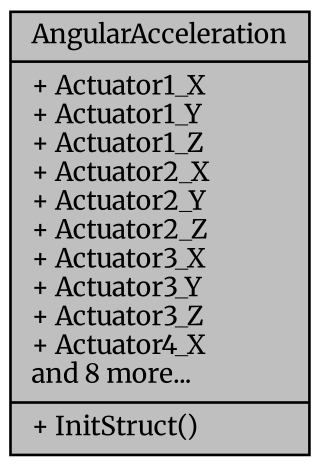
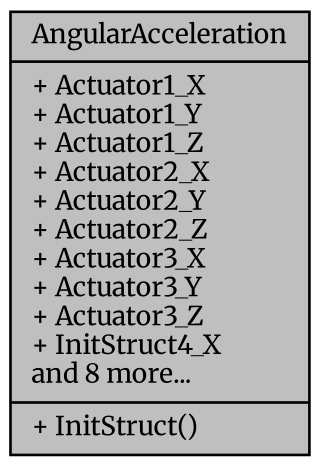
node "AngularAcceleration": text "+ Actuator4_X" -> "+ InitStruct4_X"
